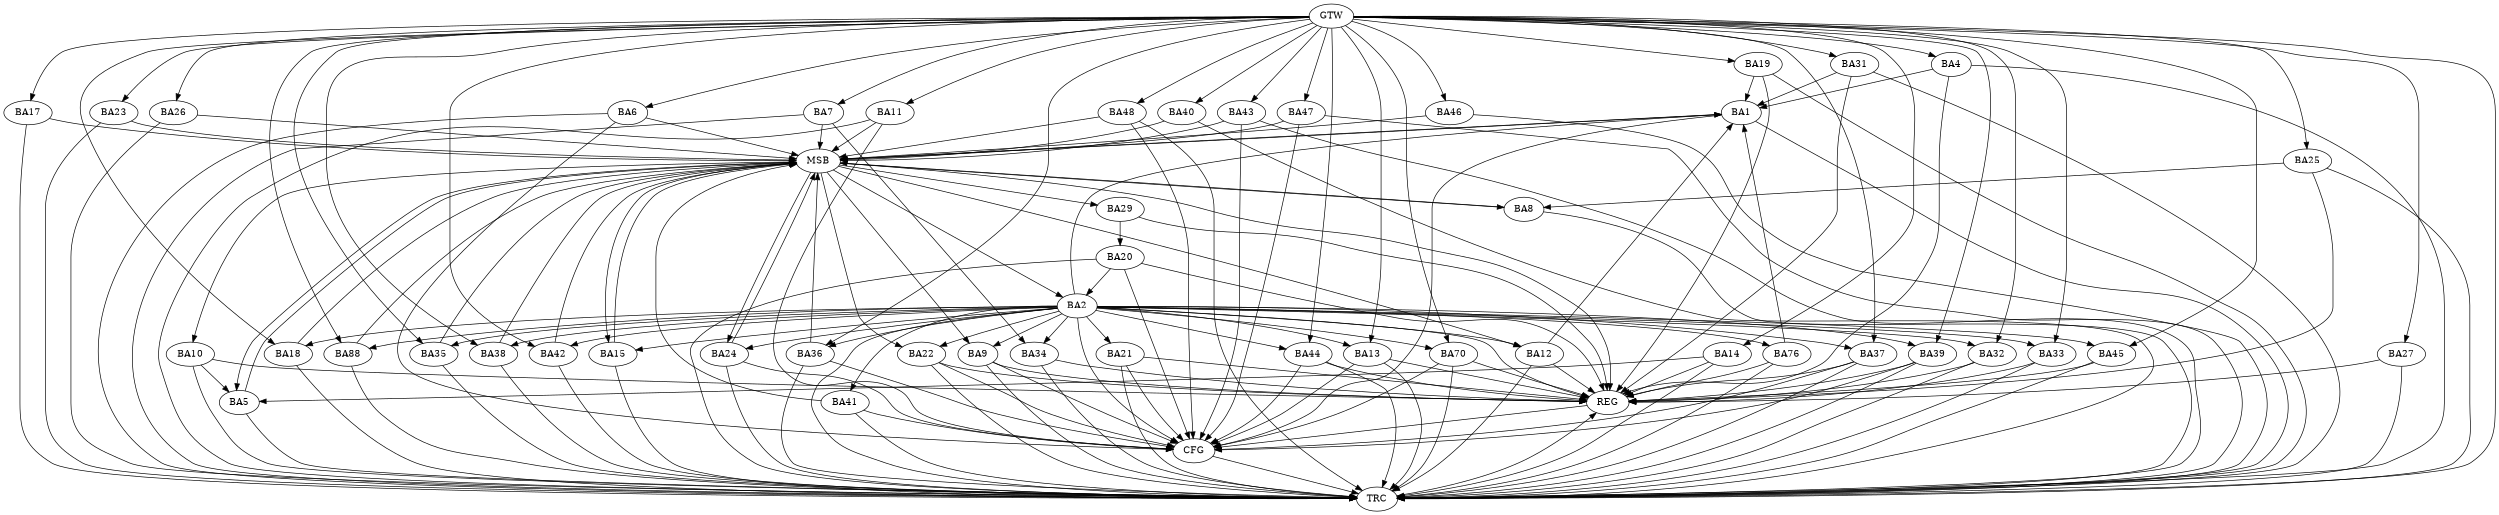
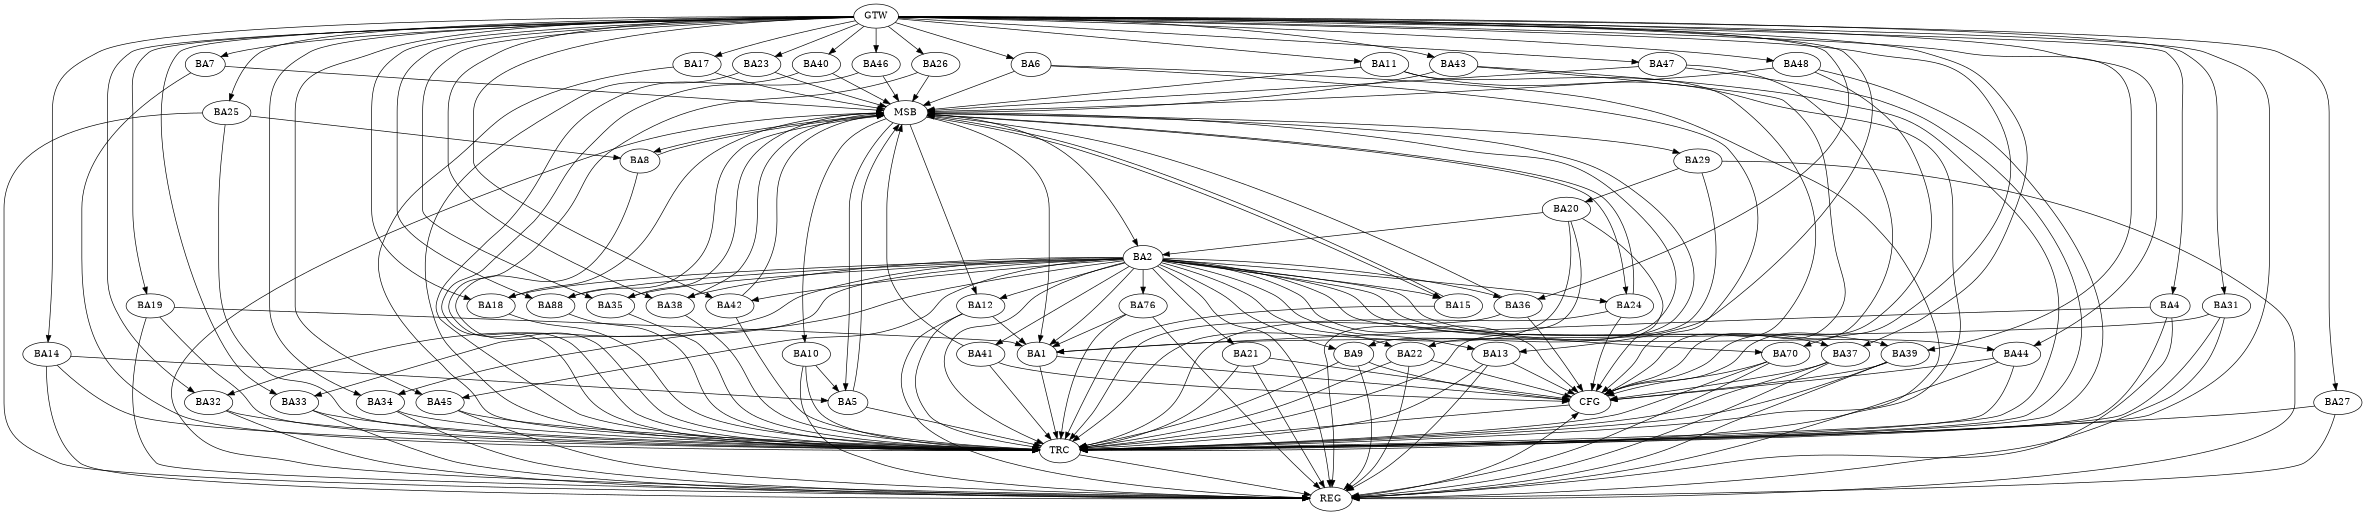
edge "BA1" -> "MSB": removed
edge "BA7" -> "BA34": now "GTW" -> "BA34"
edge "BA29" -> "TRC": added
